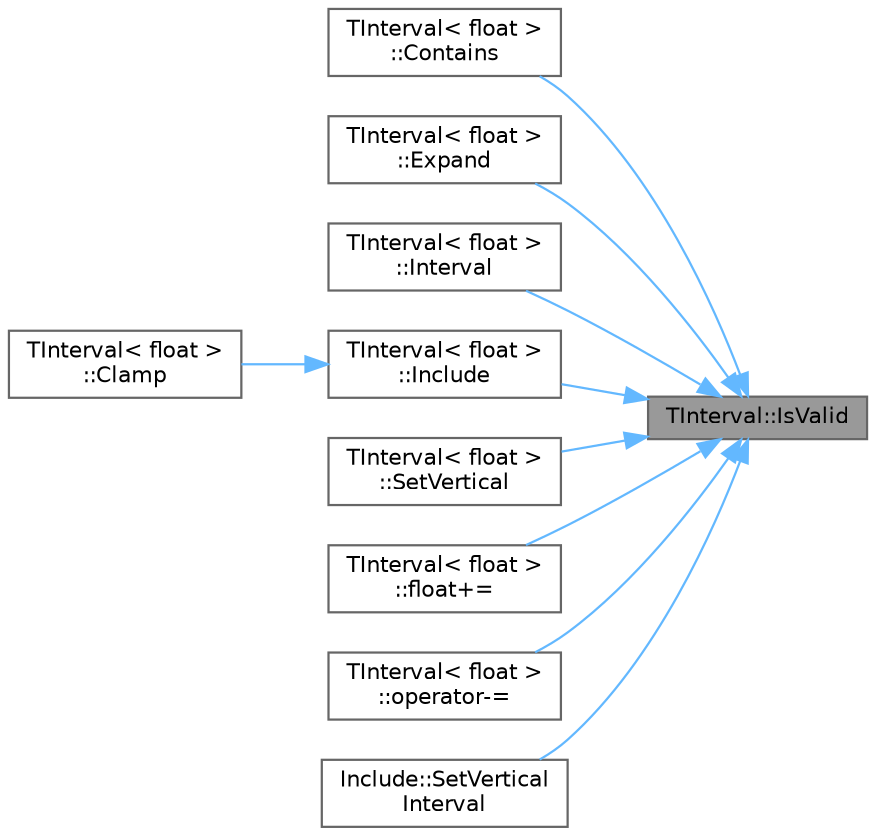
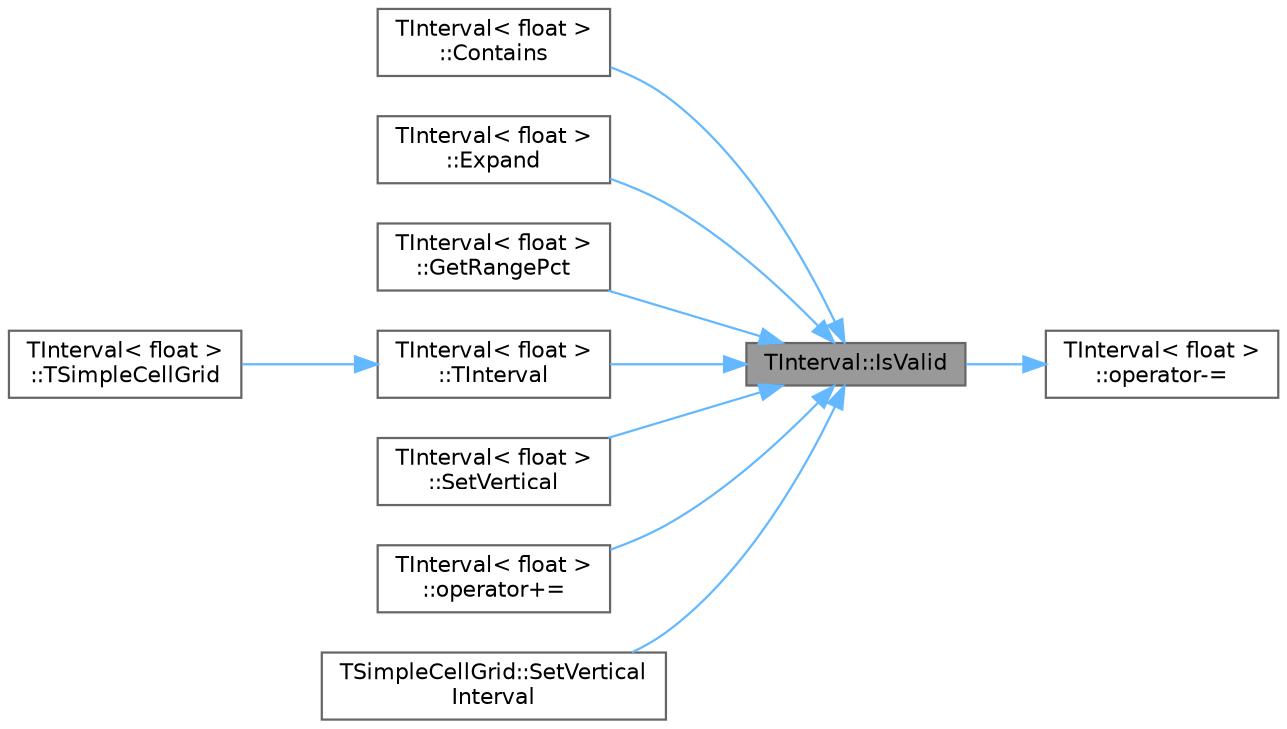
node "TInterval< float > ::Interval": label "TInterval< float > ::Interval" -> "TInterval< float > ::GetRangePct"
node "TInterval< float > ::Clamp": label "TInterval< float > ::Clamp" -> "TInterval< float > ::TSimpleCellGrid"
node "TInterval< float > ::Include": label "TInterval< float > ::Include" -> "TInterval< float > ::TInterval"
edge "TInterval< float > ::operator-=" -> "TInterval::IsValid": reversed
node "TInterval< float > ::float+=": label "TInterval< float > ::float+=" -> "TInterval< float > ::operator+="
node "Include::SetVertical Interval": label "Include::SetVertical Interval" -> "TSimpleCellGrid::SetVertical Interval"
